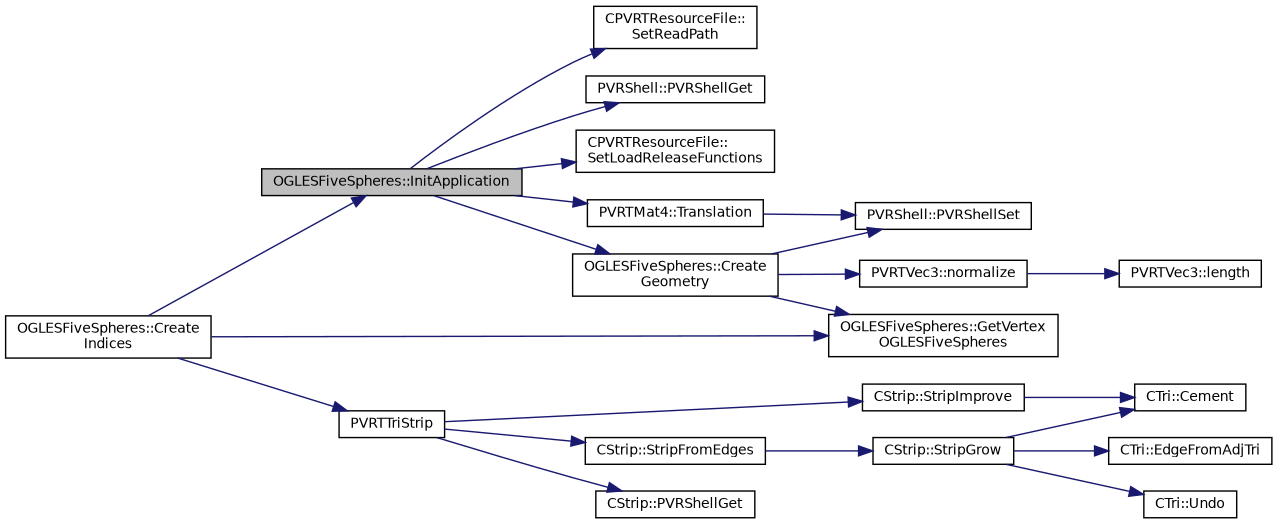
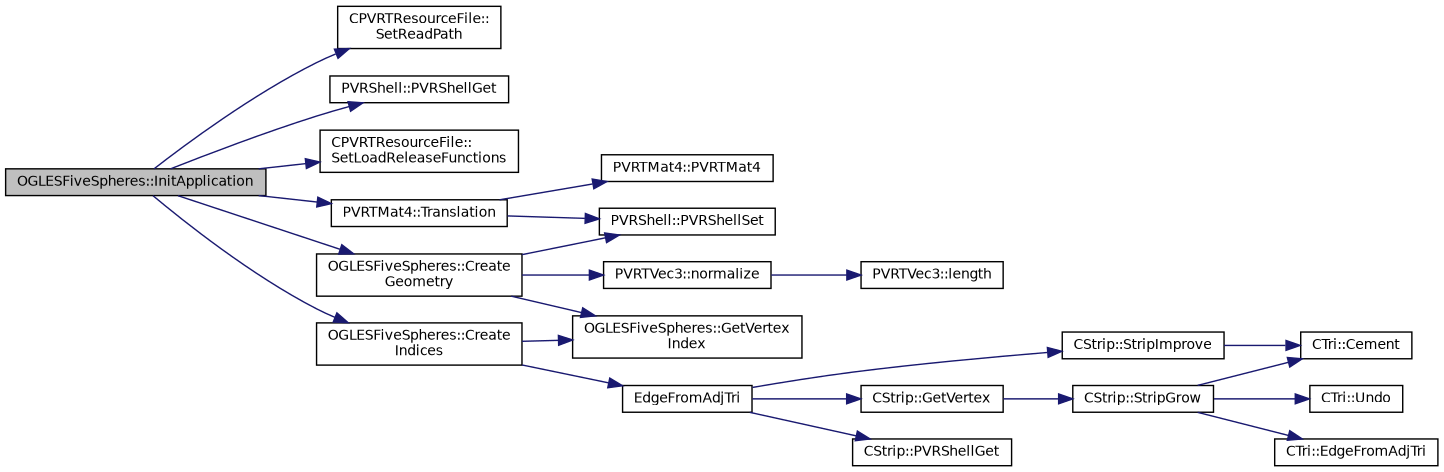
node "PVRTMat4::PVRTMat4": added
edge "OGLESFiveSpheres::Create Indices" -> "OGLESFiveSpheres::InitApplication": reversed
node "OGLESFiveSpheres::GetVertex OGLESFiveSpheres": label "OGLESFiveSpheres::GetVertex OGLESFiveSpheres" -> "OGLESFiveSpheres::GetVertex Index"
node "PVRTTriStrip": label "PVRTTriStrip" -> "EdgeFromAdjTri"
node "CStrip::StripFromEdges": label "CStrip::StripFromEdges" -> "CStrip::GetVertex"
